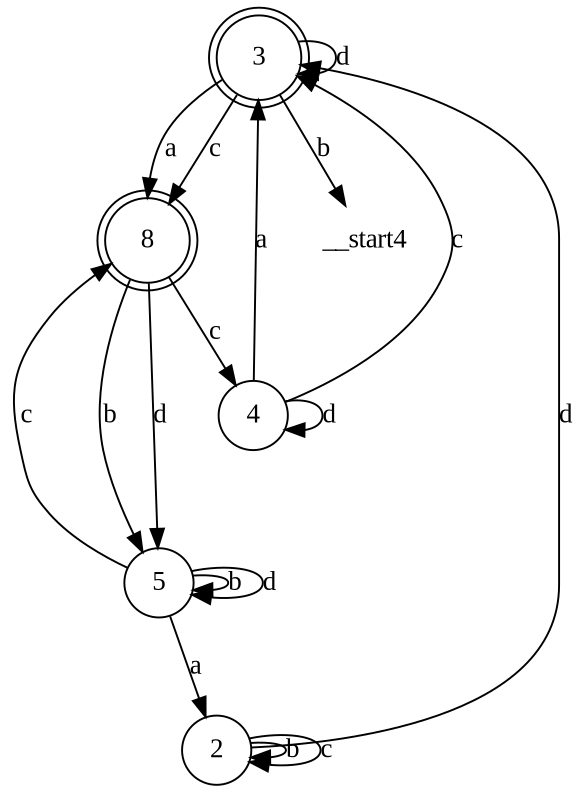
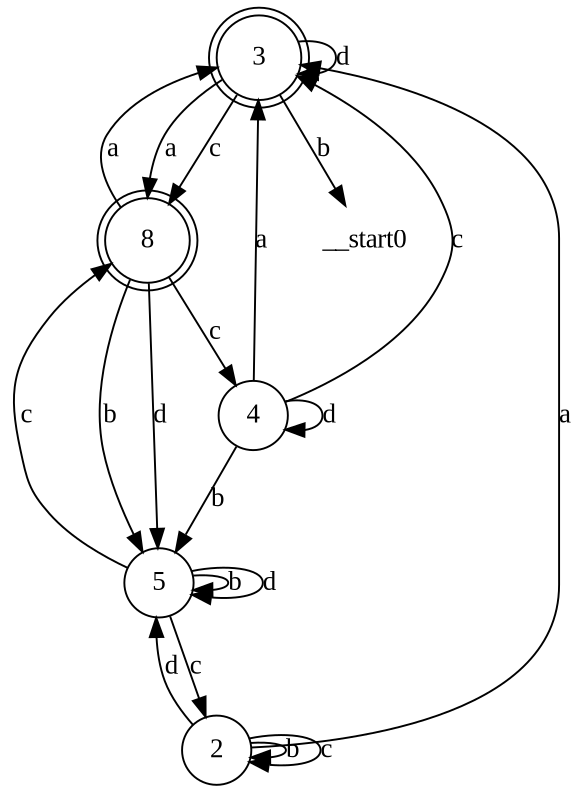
edge "8" -> "3": added, label "a"
node "__start4": label "__start4" -> "__start0"
edge "2" -> "3": label "d" -> "a"
edge "4" -> "5": added, label "b"
edge "5" -> "2": label "a" -> "c"
edge "2" -> "5": added, label "d"
